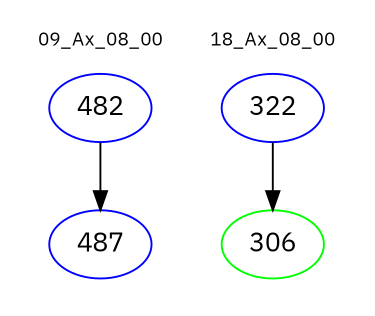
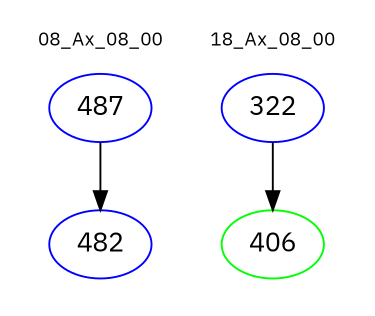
cluster "09_Ax_08_00": label "09_Ax_08_00" -> "08_Ax_08_00"
edge "482" -> "487": reversed
node "306": label "306" -> "406"
